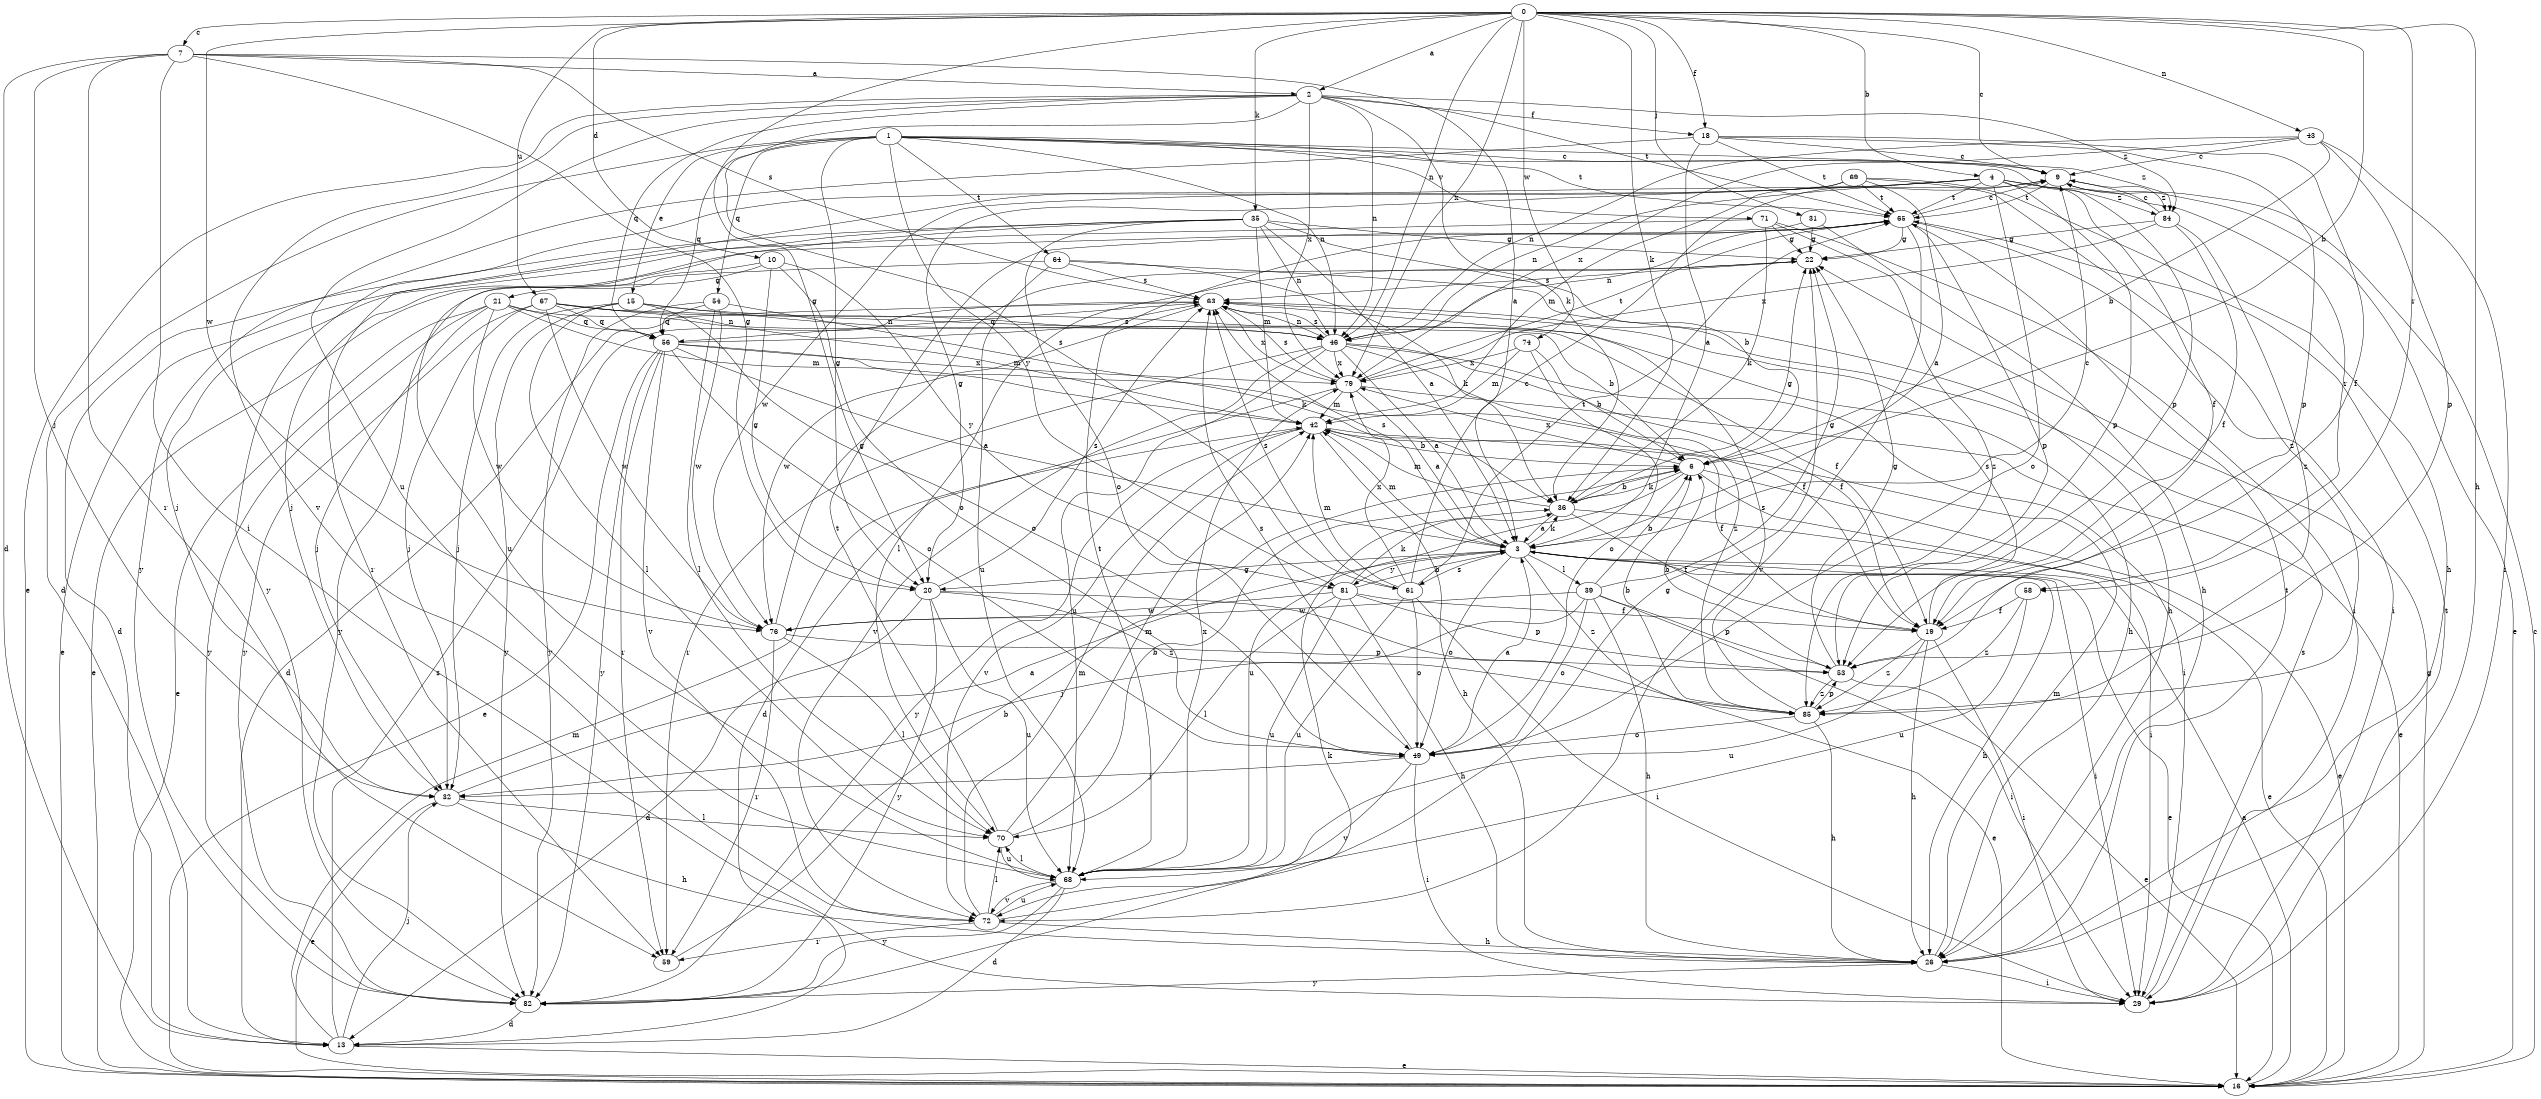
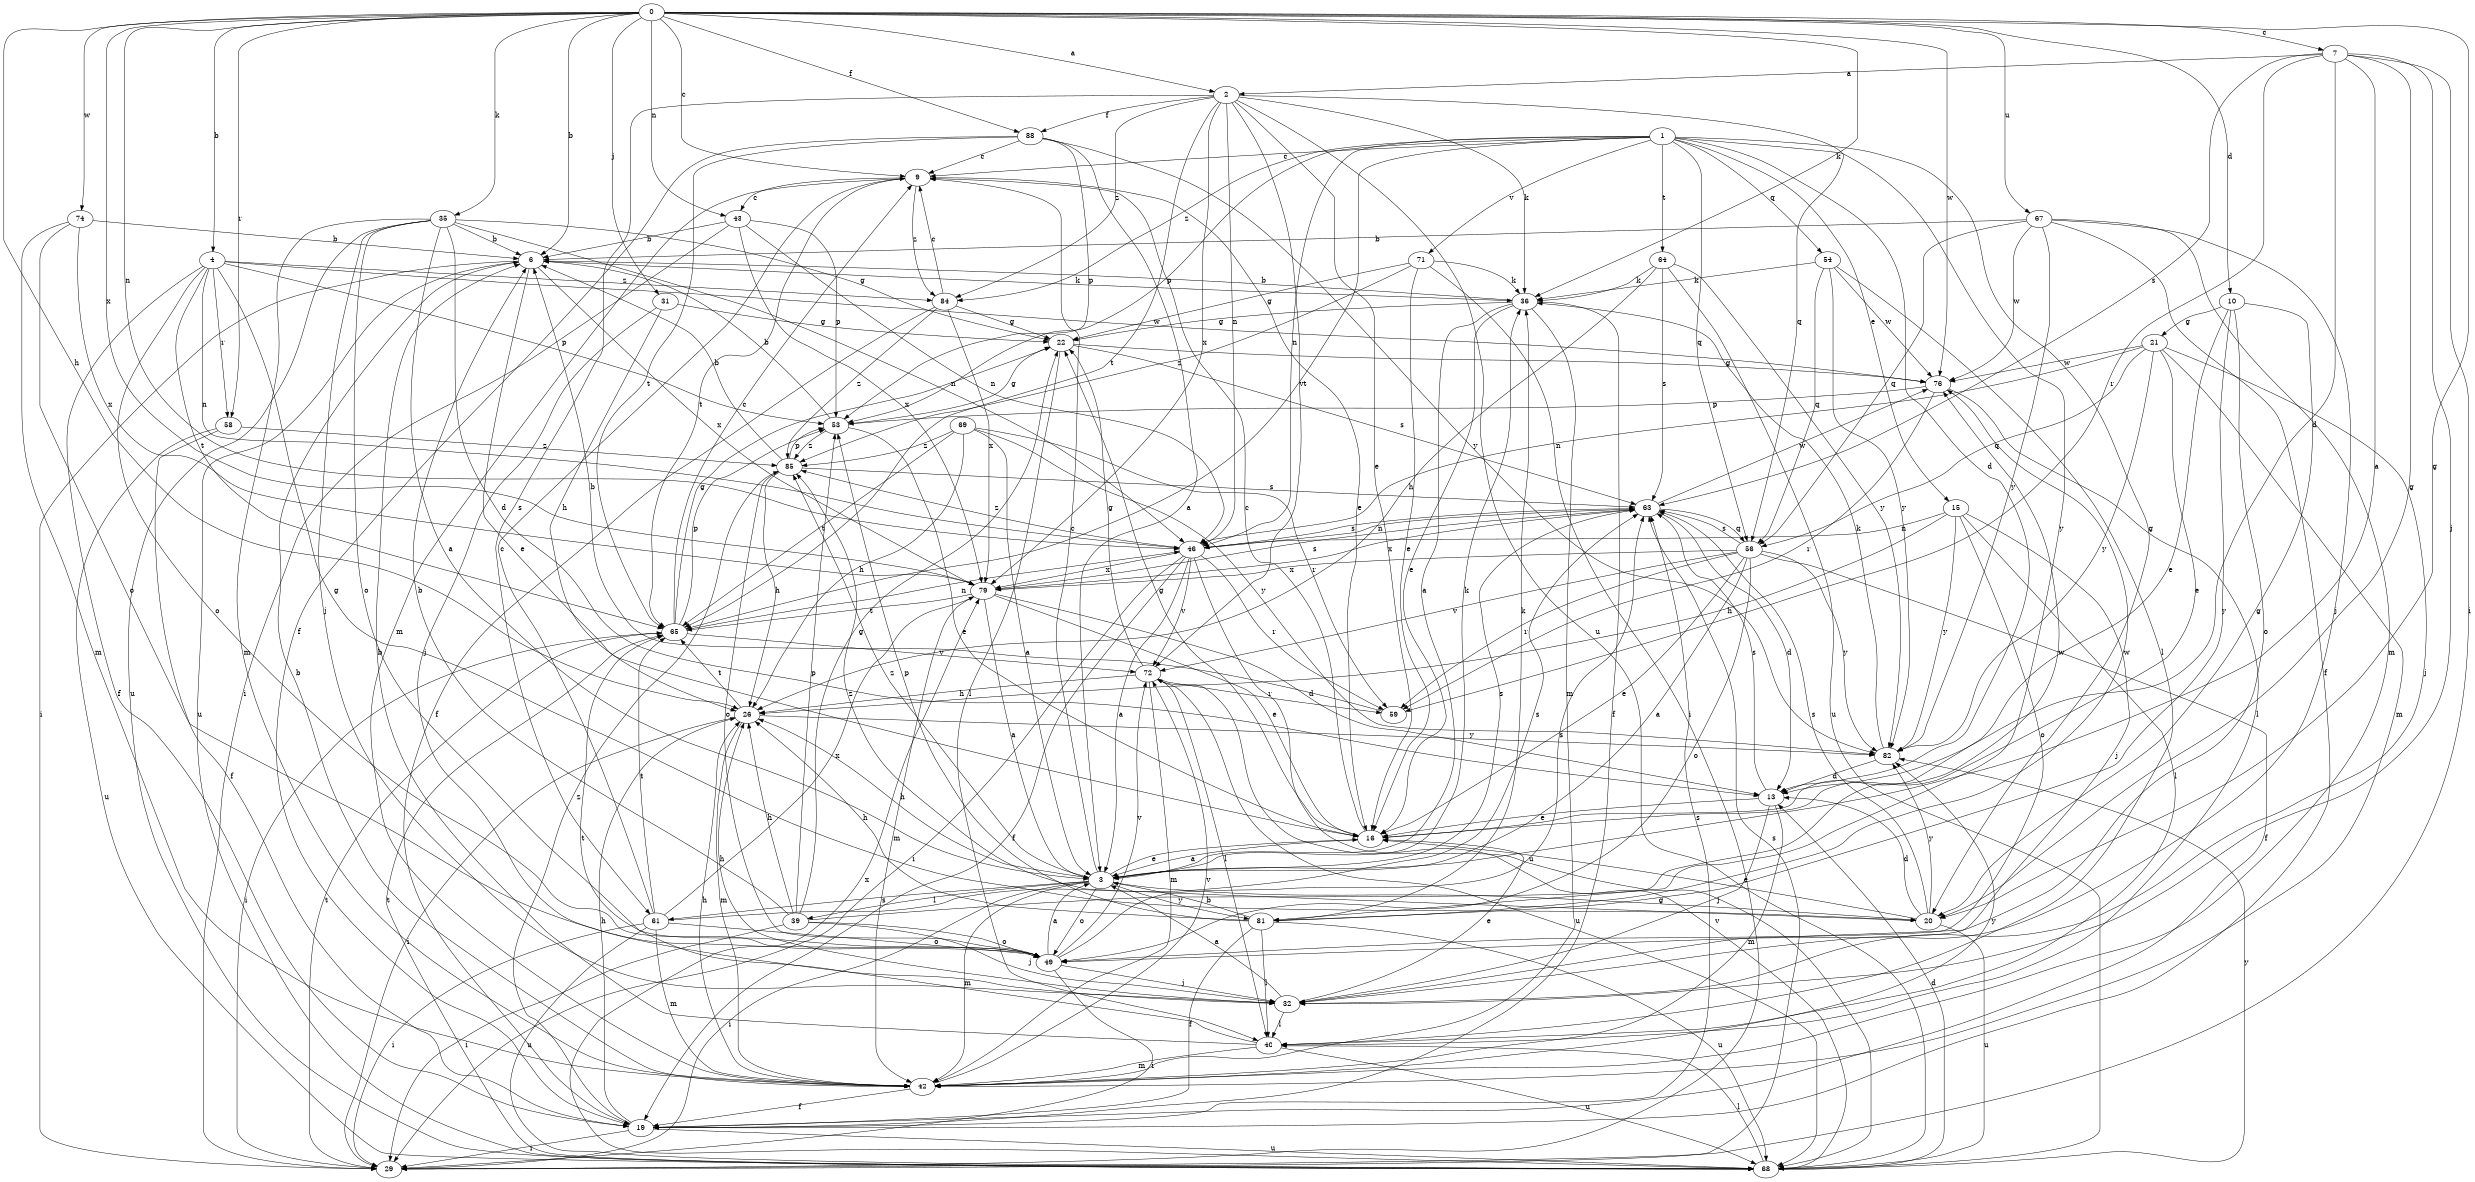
node "18": label "18" -> "88"
edge "43" -> "9": reversed
edge "76" -> "22": reversed
node "70": label "70" -> "40"
